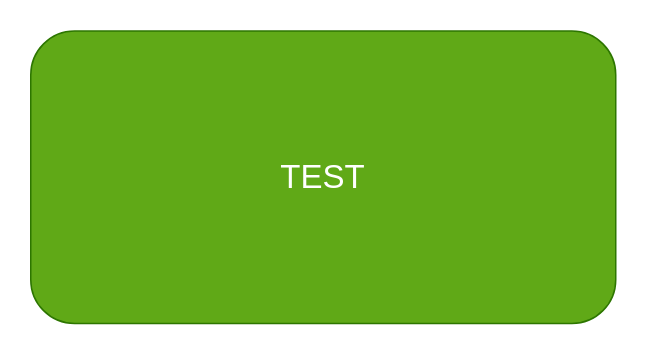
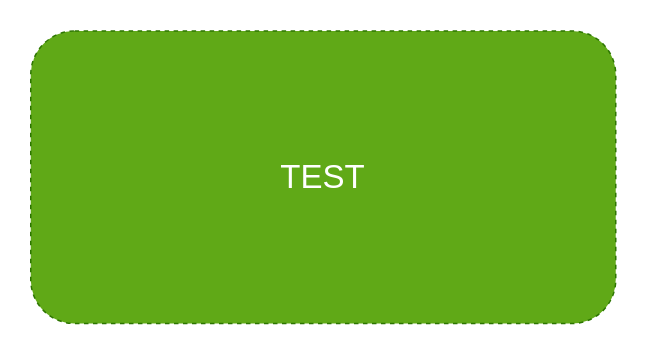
node "TEST": style solid -> dashed
